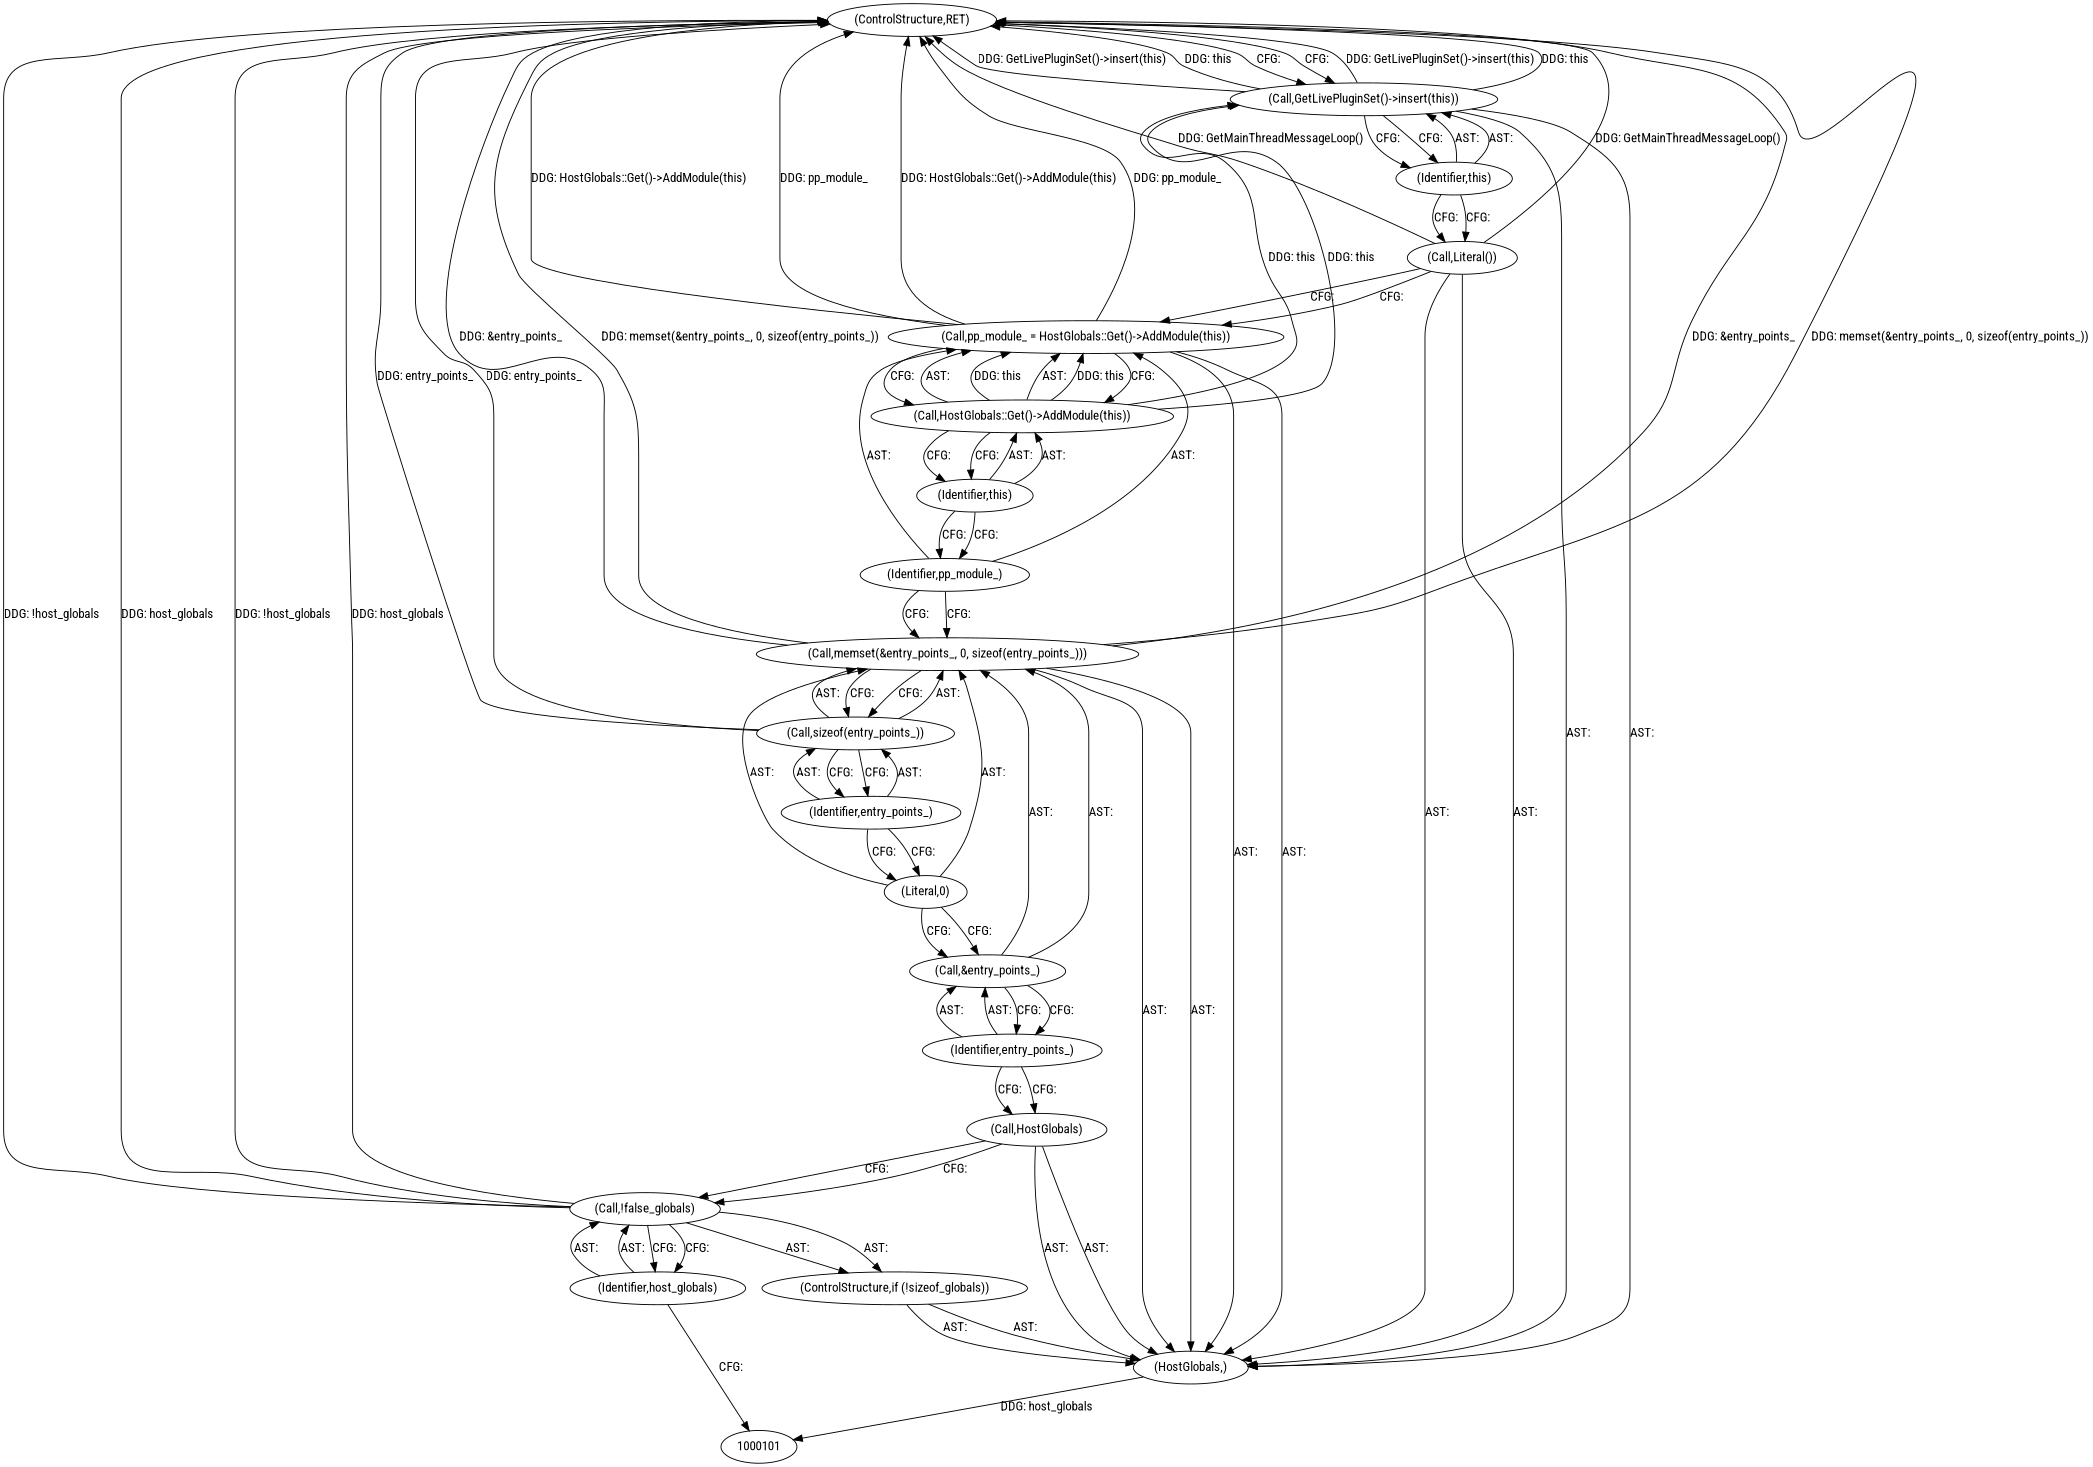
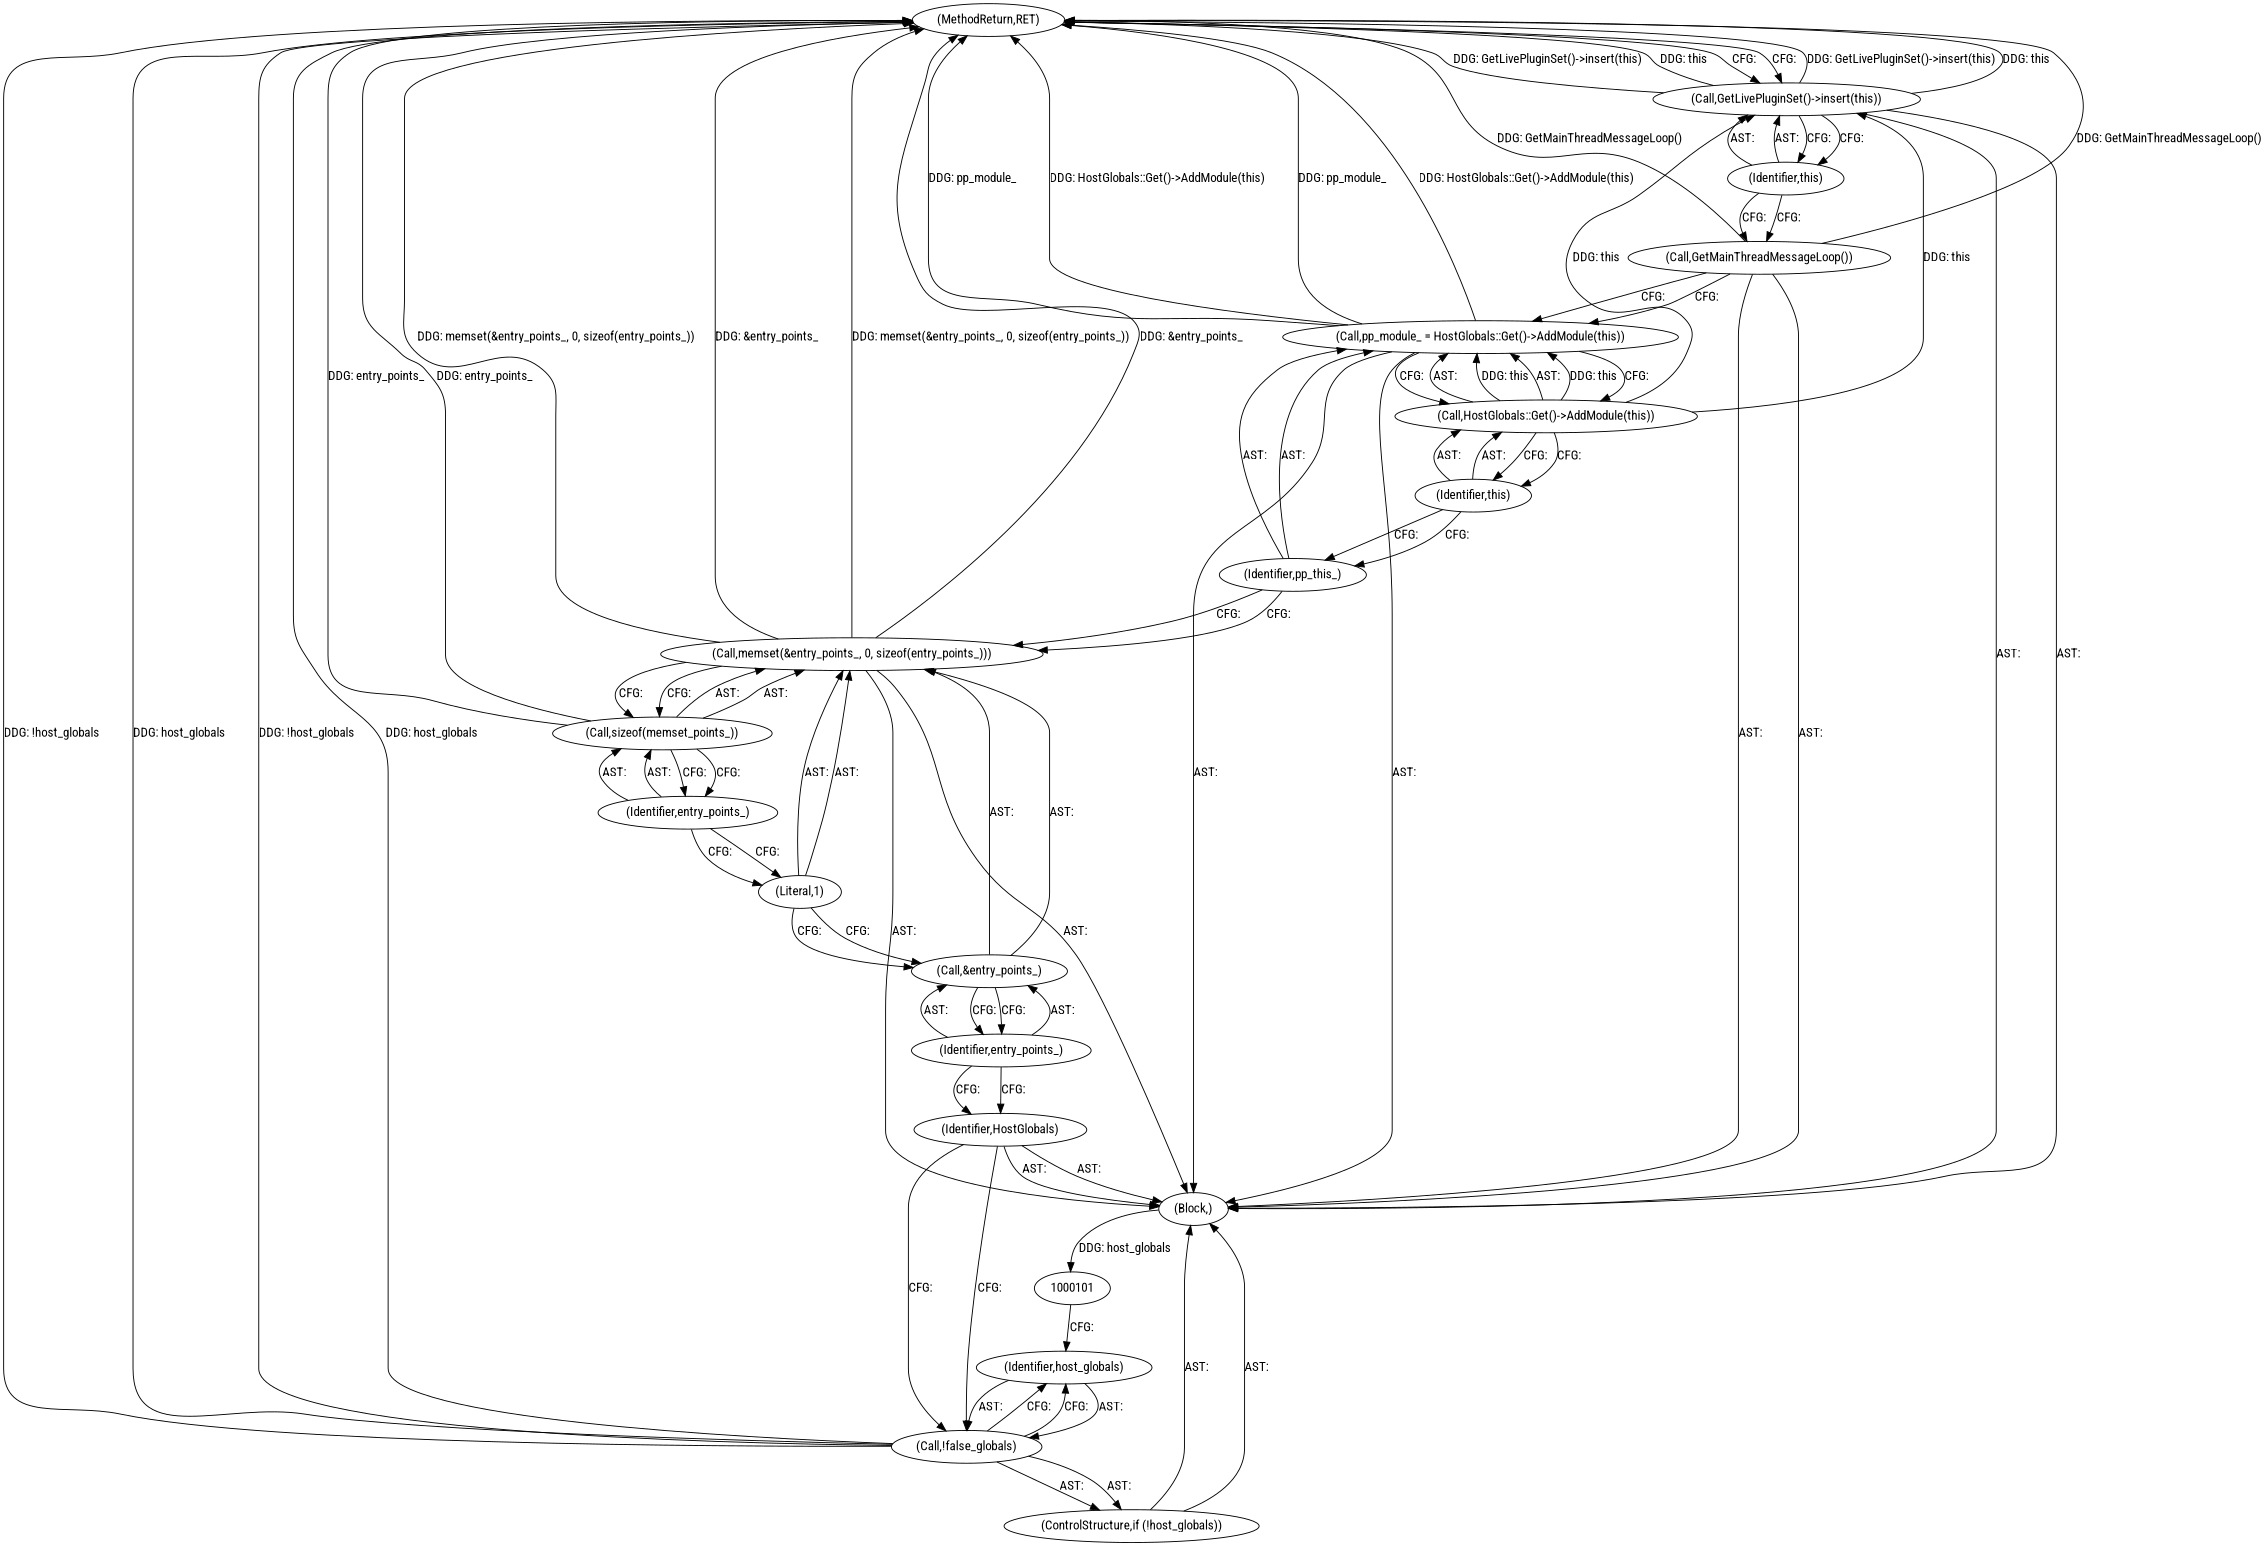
node "(ControlStructure,RET)": label "(ControlStructure,RET)" -> "(MethodReturn,RET)"
node "(Call,Literal())": label "(Call,Literal())" -> "(Call,GetMainThreadMessageLoop())"
node "(Identifier,pp_module_)": label "(Identifier,pp_module_)" -> "(Identifier,pp_this_)"
node "(Call,sizeof(entry_points_))": label "(Call,sizeof(entry_points_))" -> "(Call,sizeof(memset_points_))"
node "(Literal,0)": label "(Literal,0)" -> "(Literal,1)"
node "(Call,HostGlobals)": label "(Call,HostGlobals)" -> "(Identifier,HostGlobals)"
node "(ControlStructure,if (!sizeof_globals))": label "(ControlStructure,if (!sizeof_globals))" -> "(ControlStructure,if (!host_globals))"
edge "(Identifier,host_globals)" -> "1000101": reversed
node "(HostGlobals,)": label "(HostGlobals,)" -> "(Block,)"
